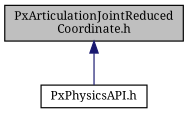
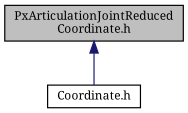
node "PxPhysicsAPI.h": label "PxPhysicsAPI.h" -> "Coordinate.h"
